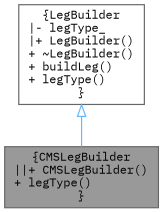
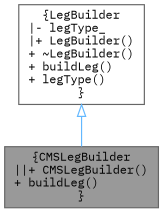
node "{CMSLegBuilder ||+ CMSLegBuilder() + legType() }": label "{CMSLegBuilder ||+ CMSLegBuilder() + legType() }" -> "{CMSLegBuilder ||+ CMSLegBuilder() + buildLeg() }"
